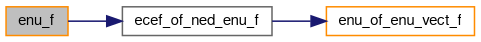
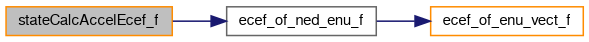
node "enu_f": label "enu_f" -> "stateCalcAccelEcef_f"
node "enu_of_enu_vect_f": label "enu_of_enu_vect_f" -> "ecef_of_enu_vect_f"
